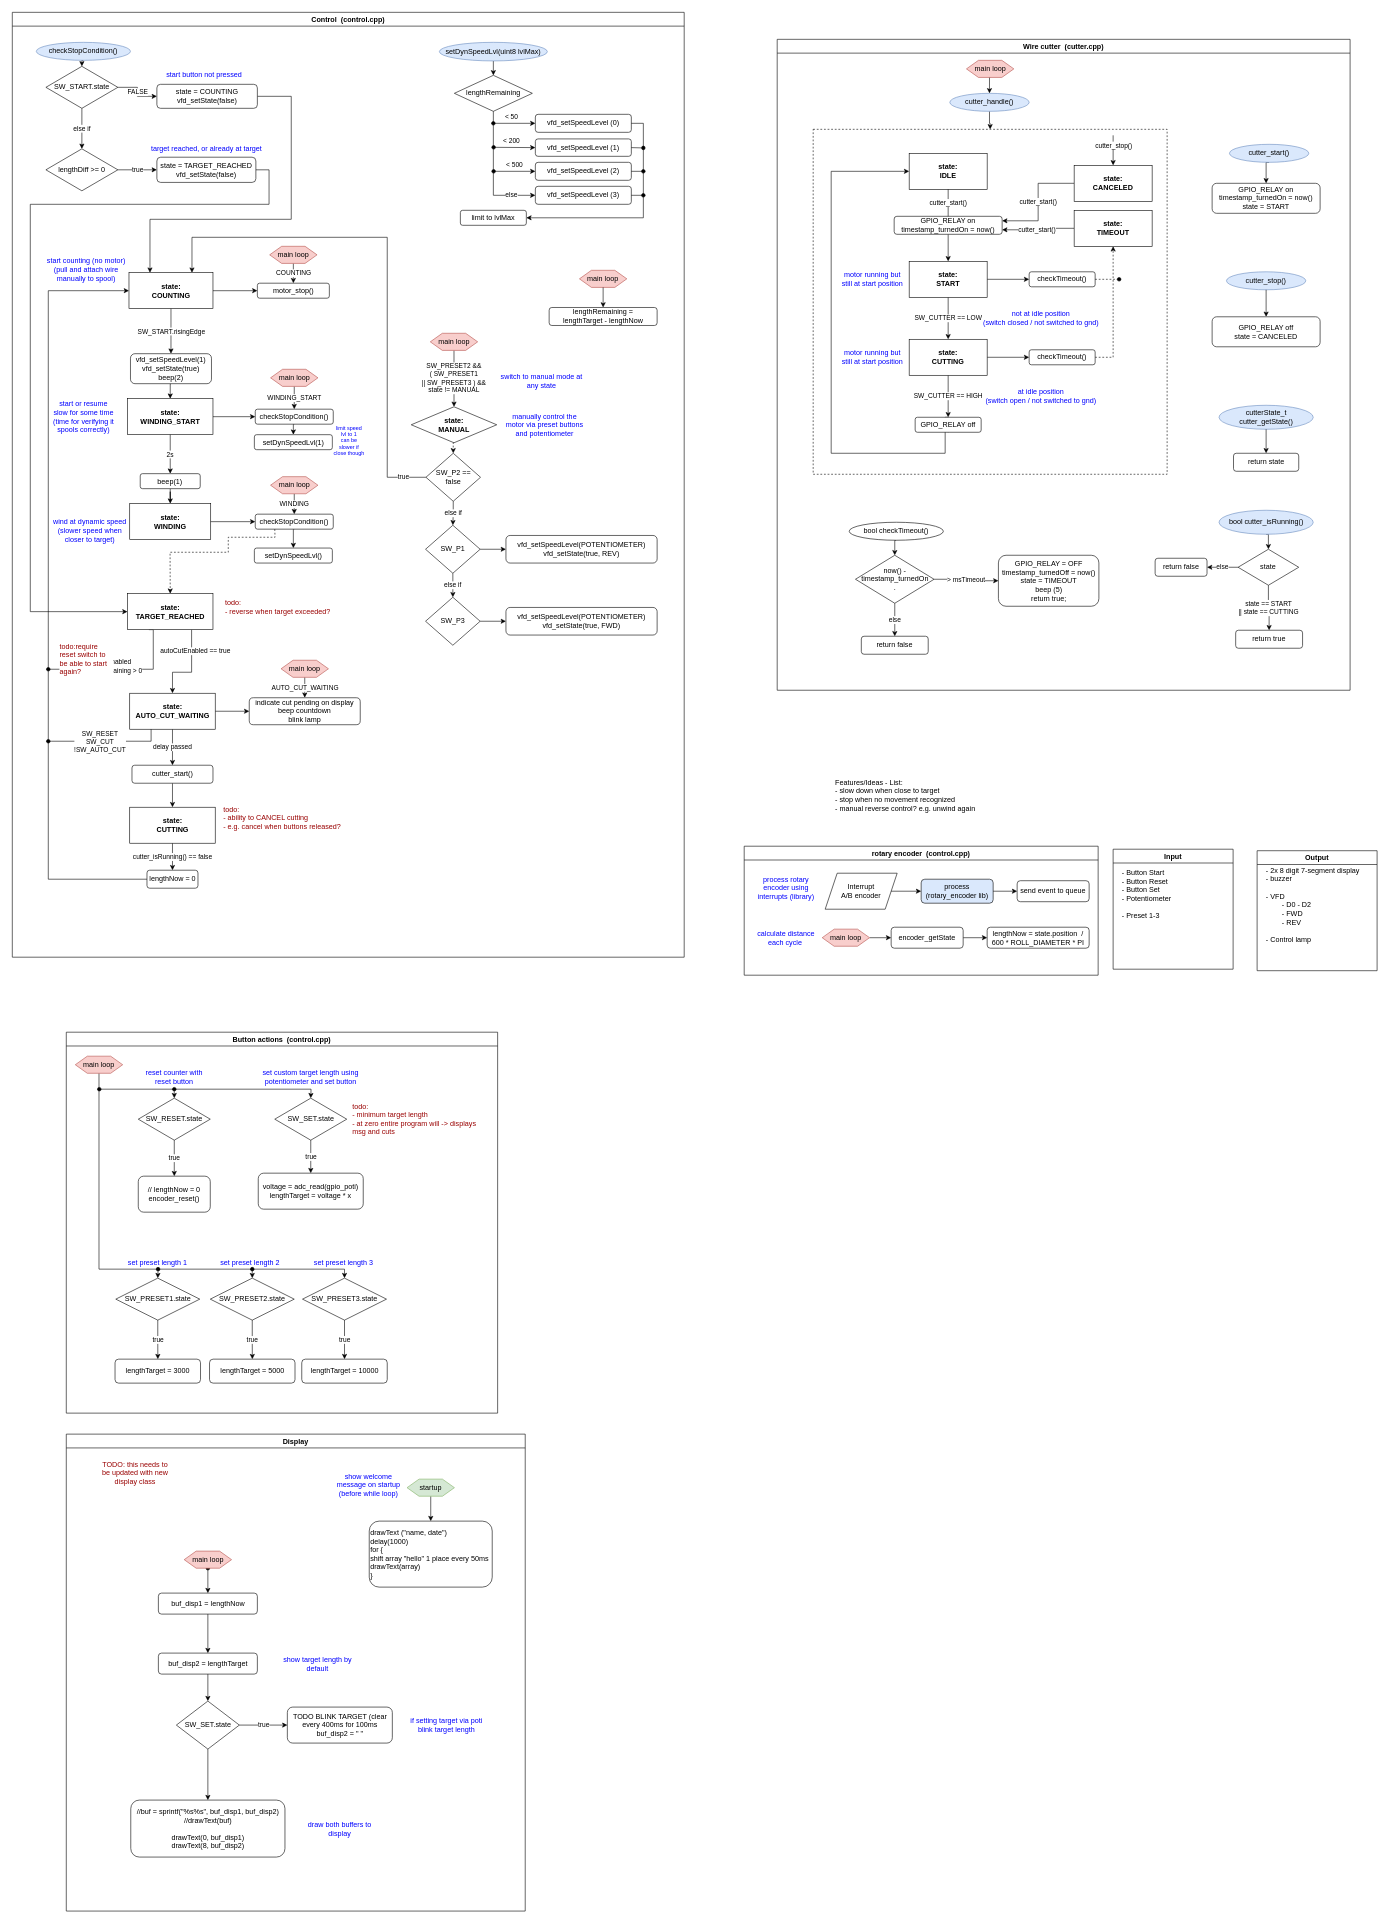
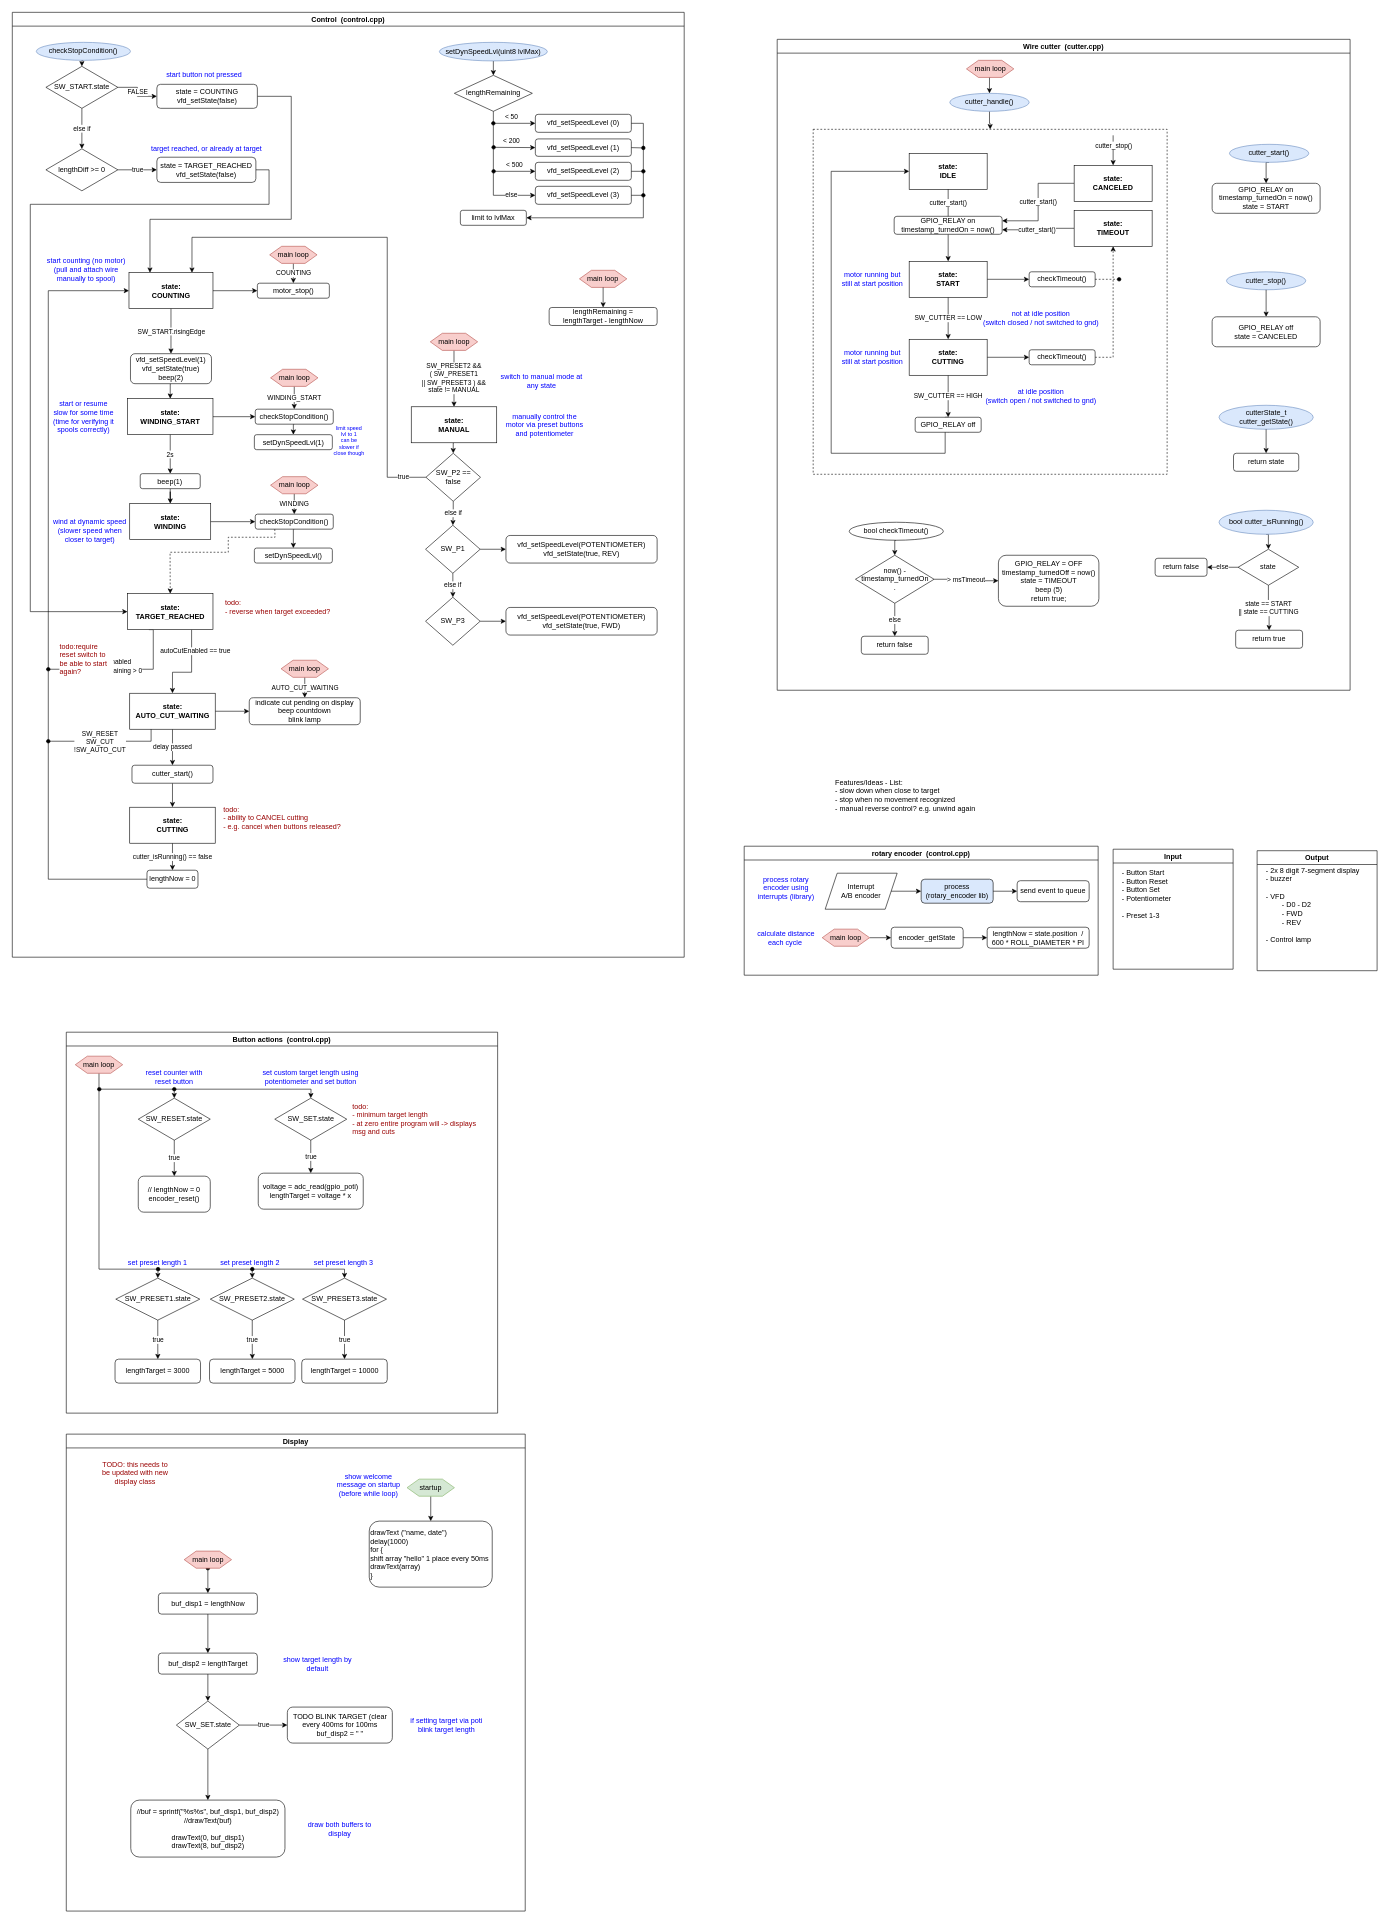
node "state: MANUAL": shape diamond -> rectangle
edge "state: MANUAL" -> "SW_P2 == false": style dashed -> solid
